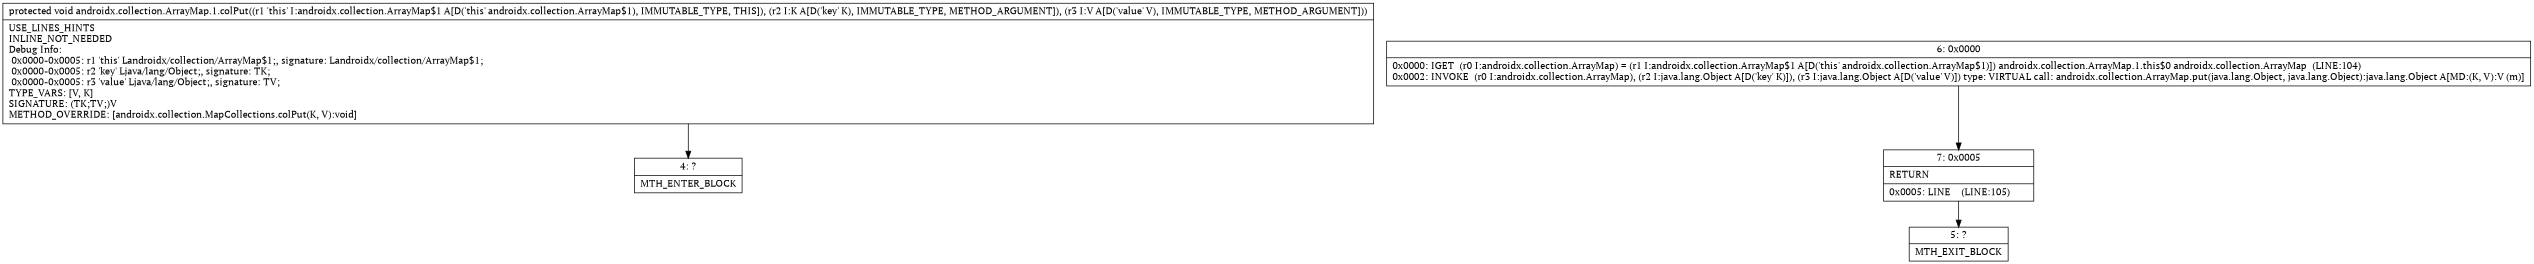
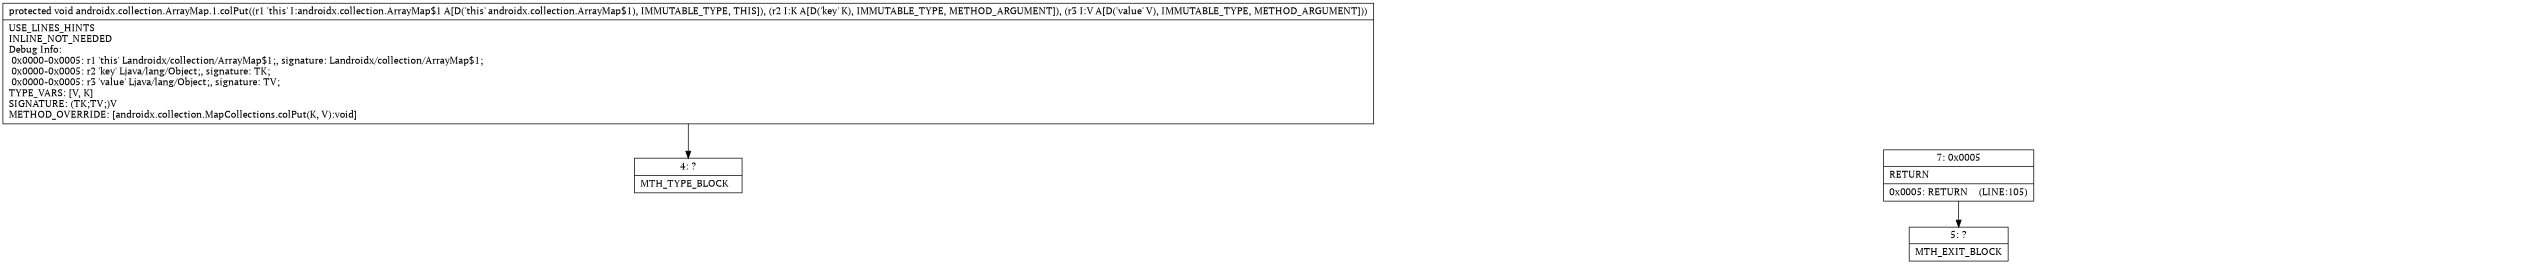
node "6: 0x0000": removed
node "4: ?": text "MTH_ENTER_BLOCK" -> "MTH_TYPE_BLOCK"
node "7: 0x0005": text "0x0005: LINE    (LINE:105)" -> "0x0005: RETURN    (LINE:105)"
